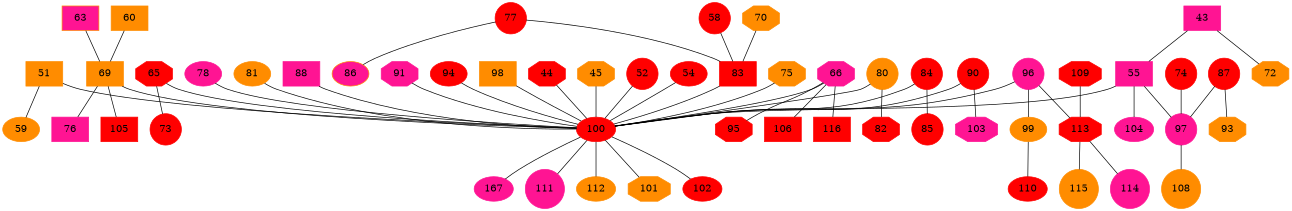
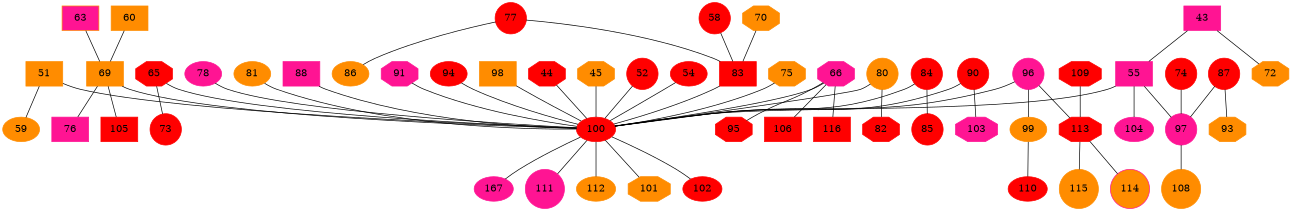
node "86": fillcolor deeppink -> darkorange
node "114": fillcolor deeppink -> darkorange
